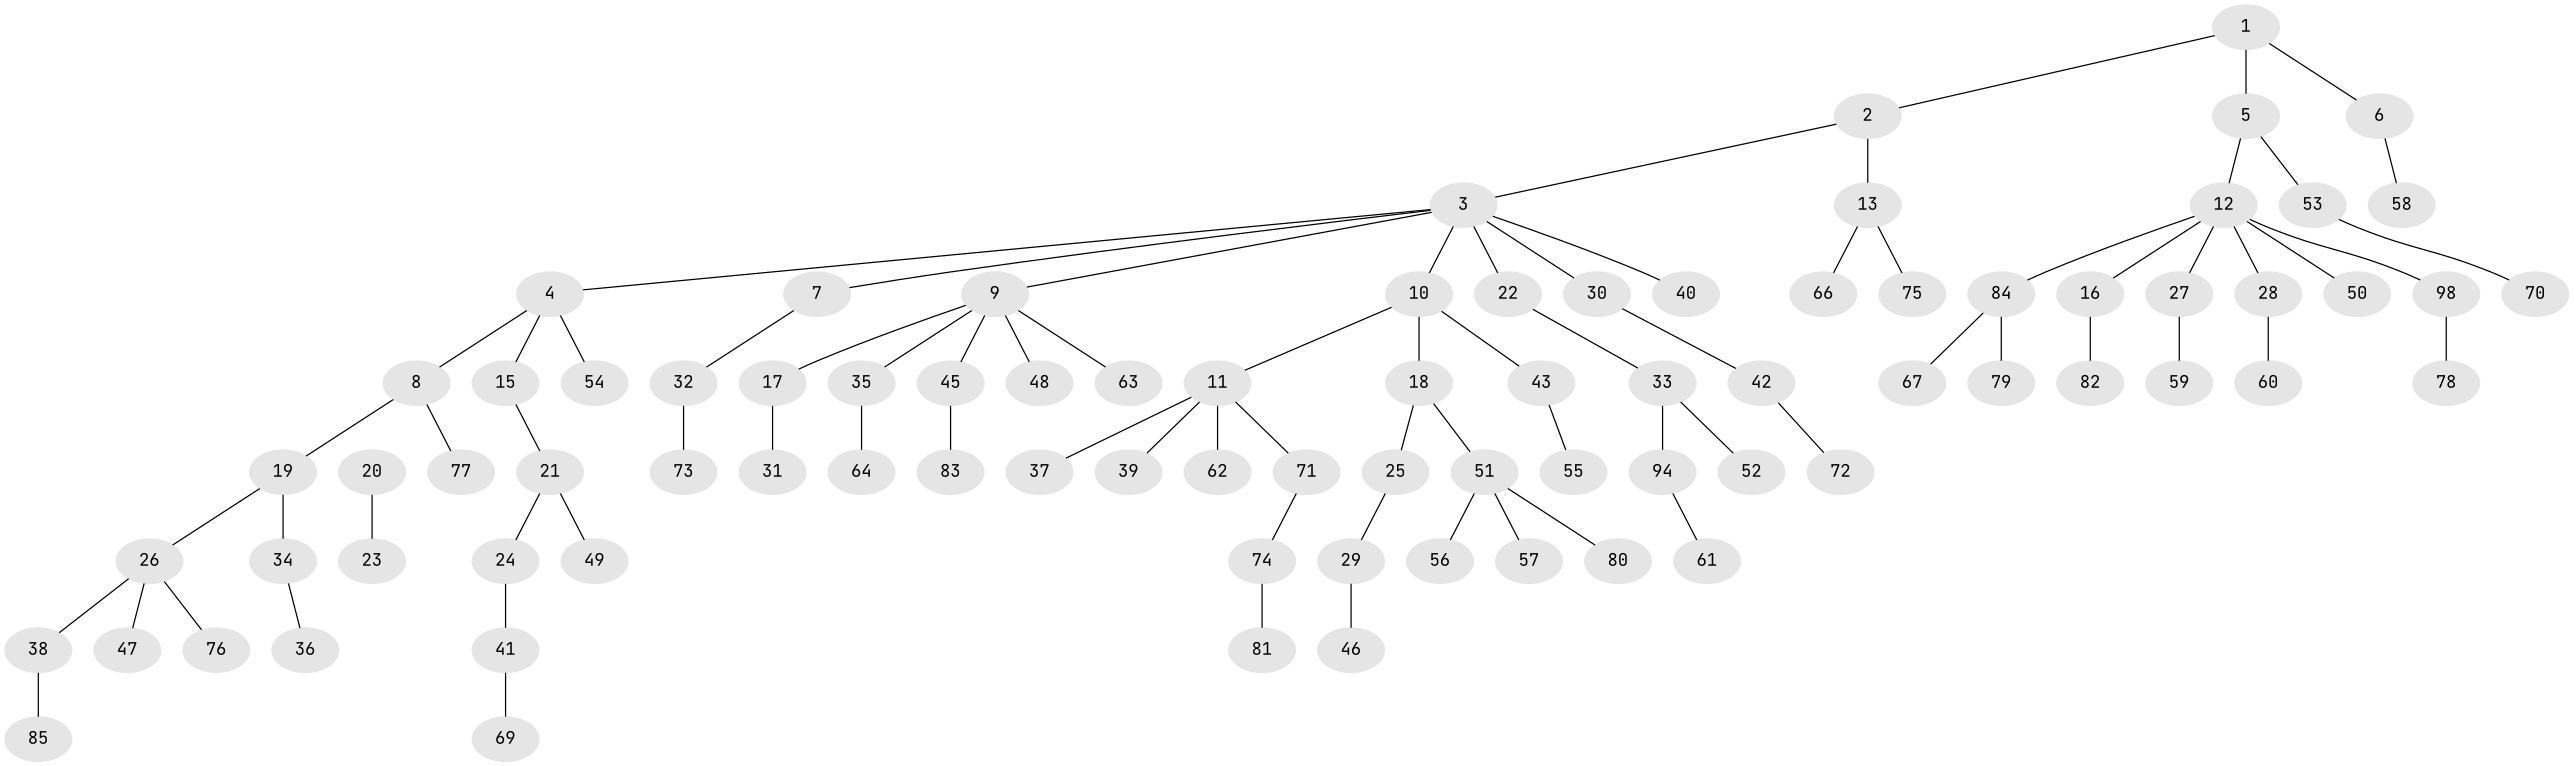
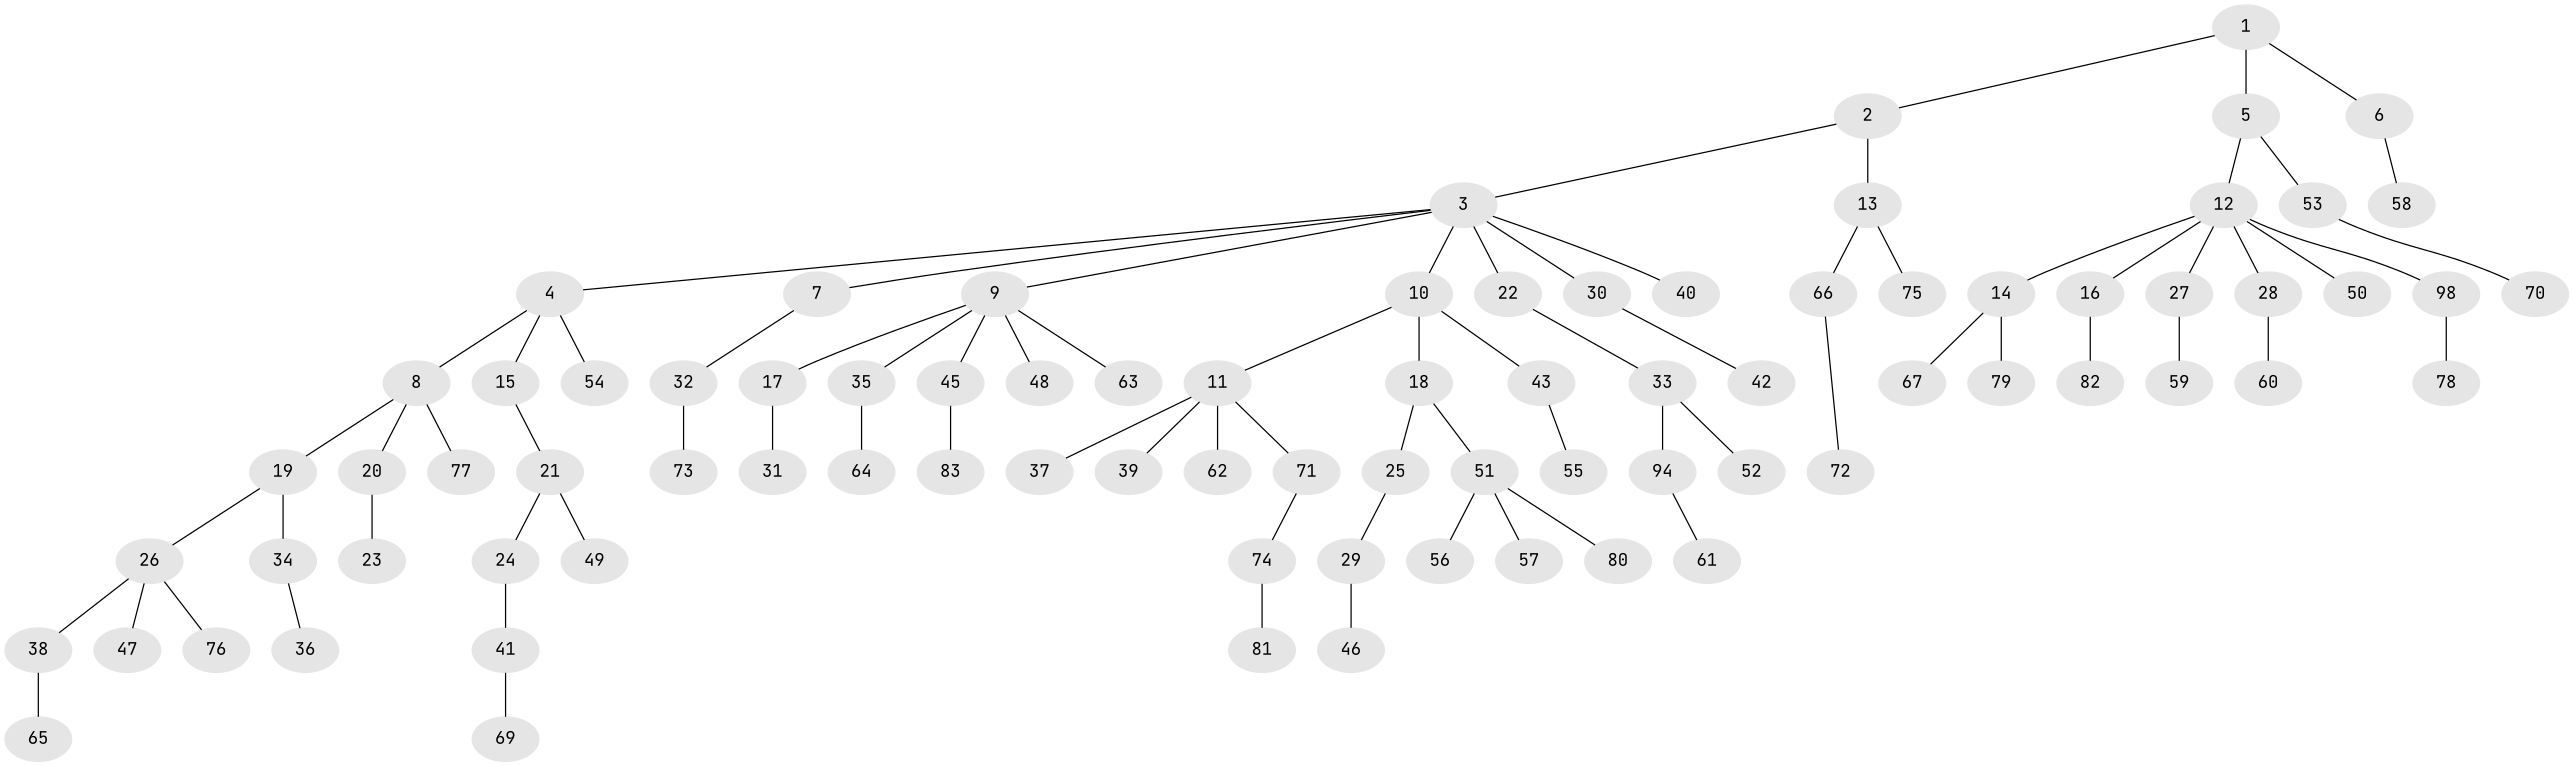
node "84": label "84" -> "14"
edge "8" -- "20": added
edge "42" -- "72": now "66" -- "72"
node "85": label "85" -> "65"
